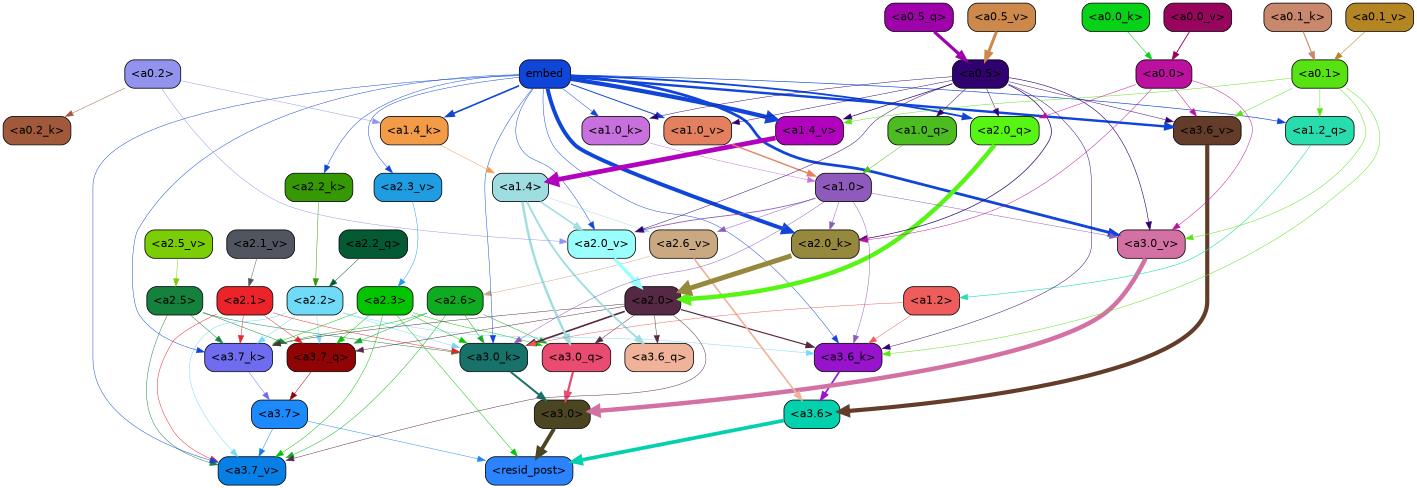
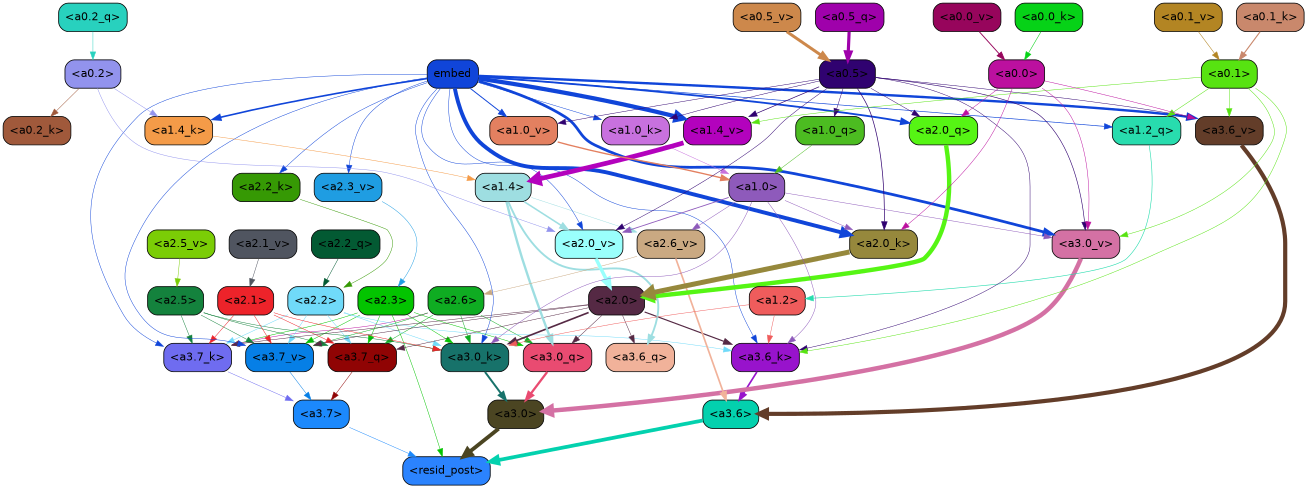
node "<a0.2_q>": added
edge "<a2.6>" -> "<a3.7_k>": color #0fac22 -> #bc109f
edge "<a3.7>" -> "<a3.7_v>": reversed
